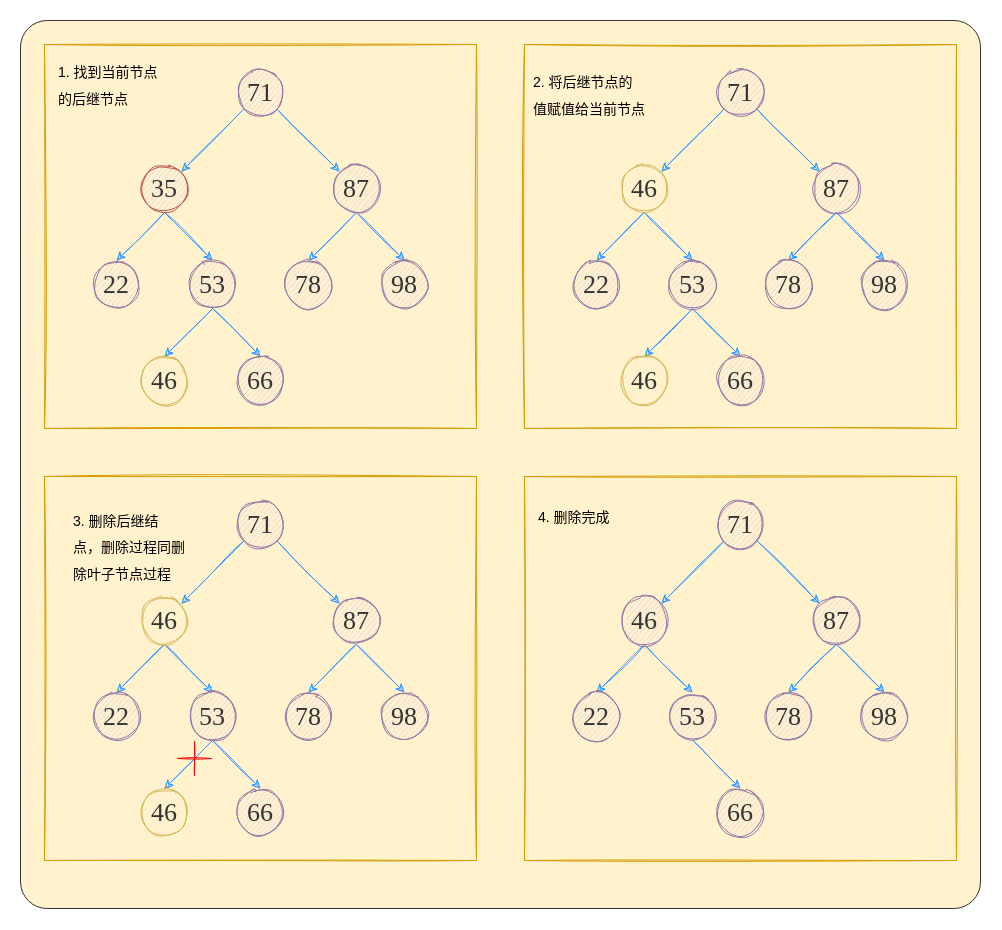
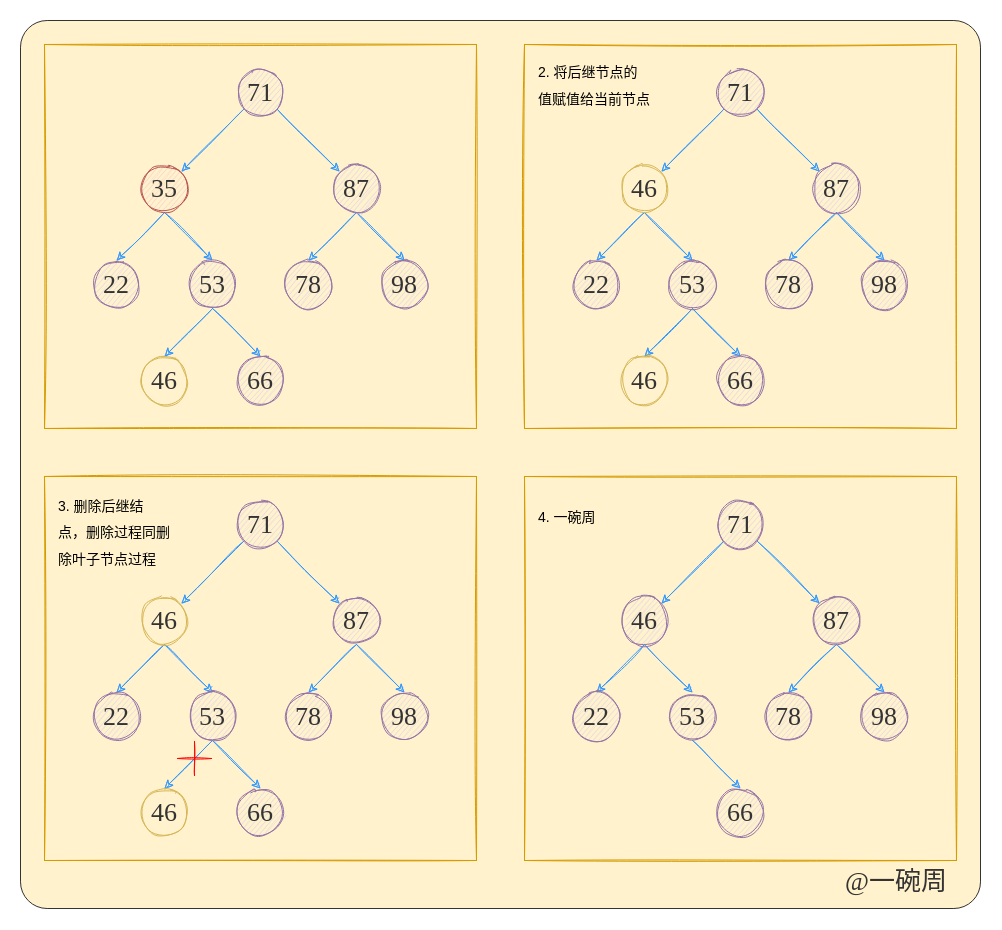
node "1. 找到当前节点的后继节点": removed
node "2. 将后继节点的值赋值给当前节点": moved (589, 94) -> (594, 84)
node "35": fillcolor #e1d5e7 -> #f8cecc
node "4. 删除完成": label "4. 删除完成" -> "4. 一碗周"
node "3. 删除后继结点，删除过程同删除叶子节点过程": moved (129, 546) -> (114, 531)
node "@一碗周": added
